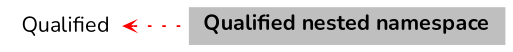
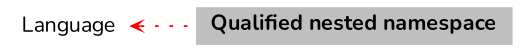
node "Qualified": label "Qualified" -> "Language"
